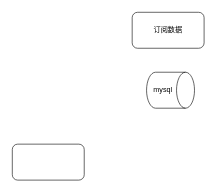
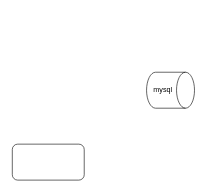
node "订阅数据": removed
